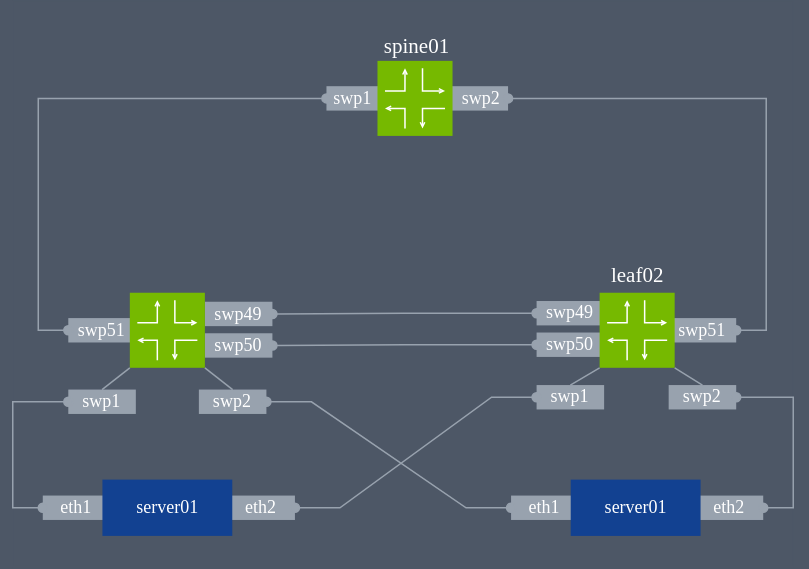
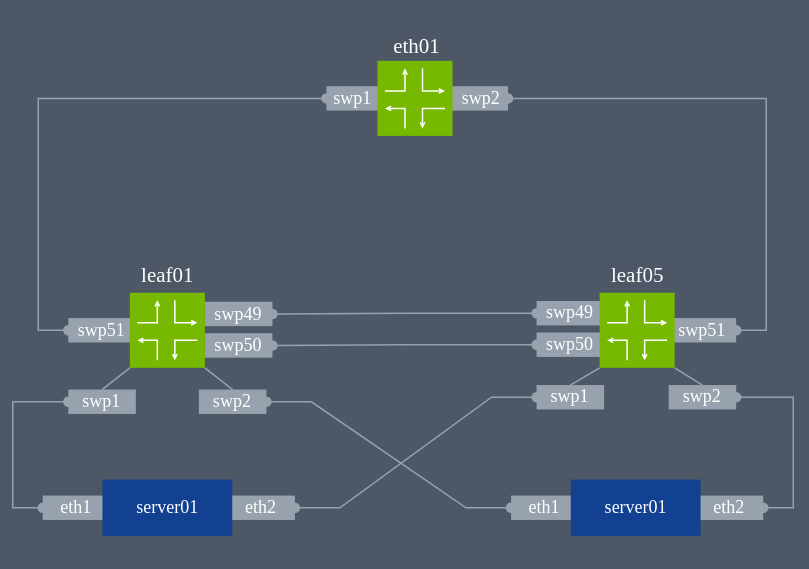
node "spine01": label "spine01" -> "eth01"
node "leaf01": added
node "leaf02": label "leaf02" -> "leaf05"
